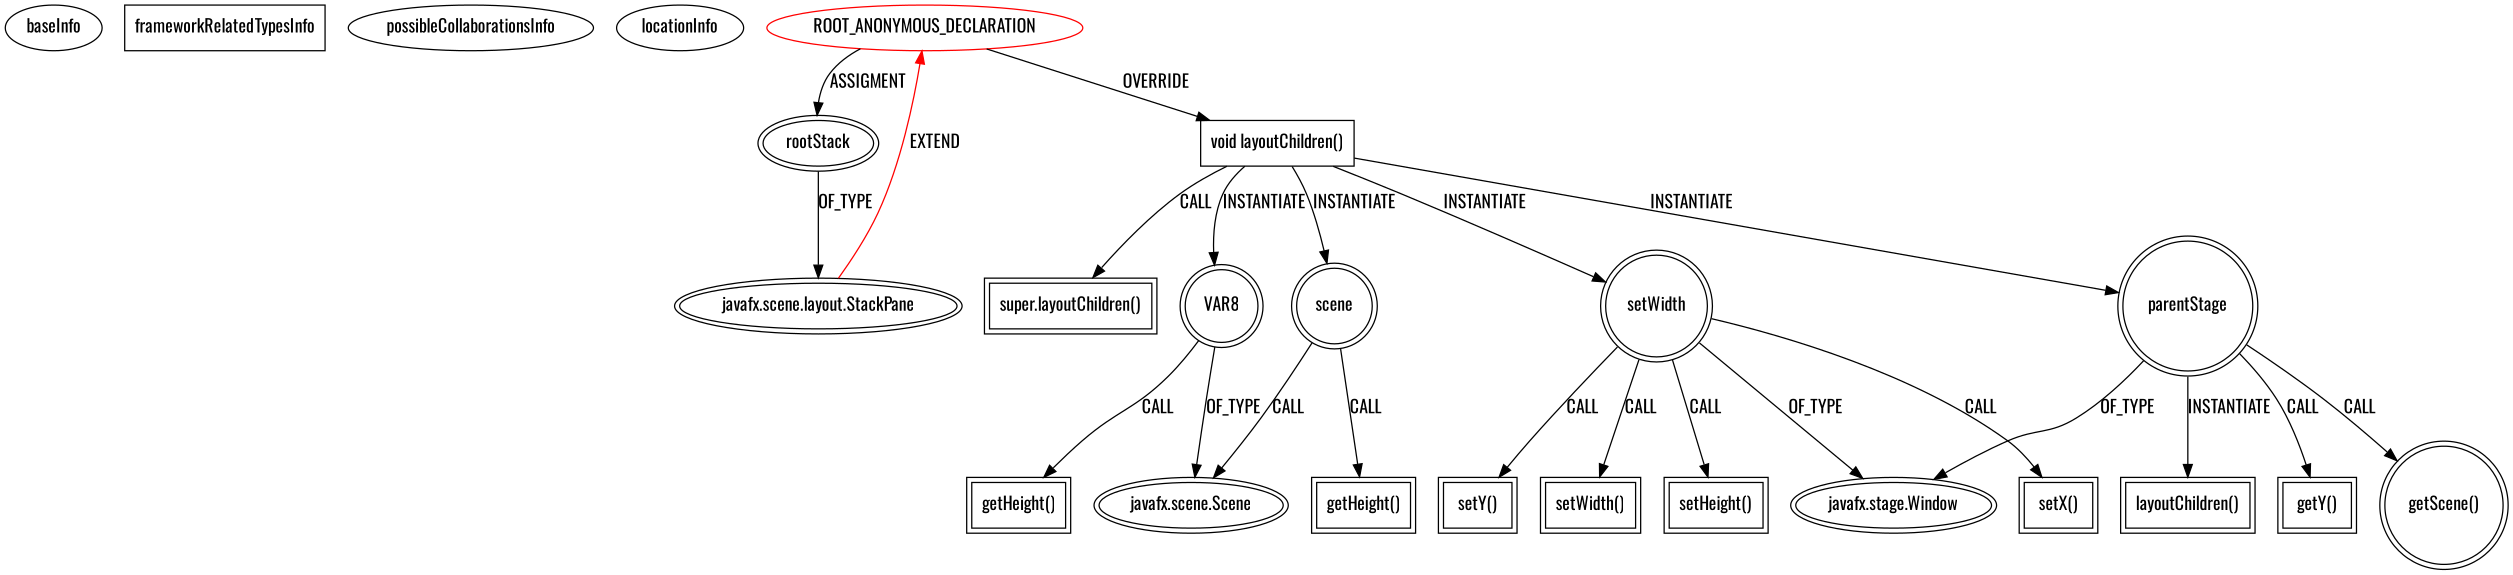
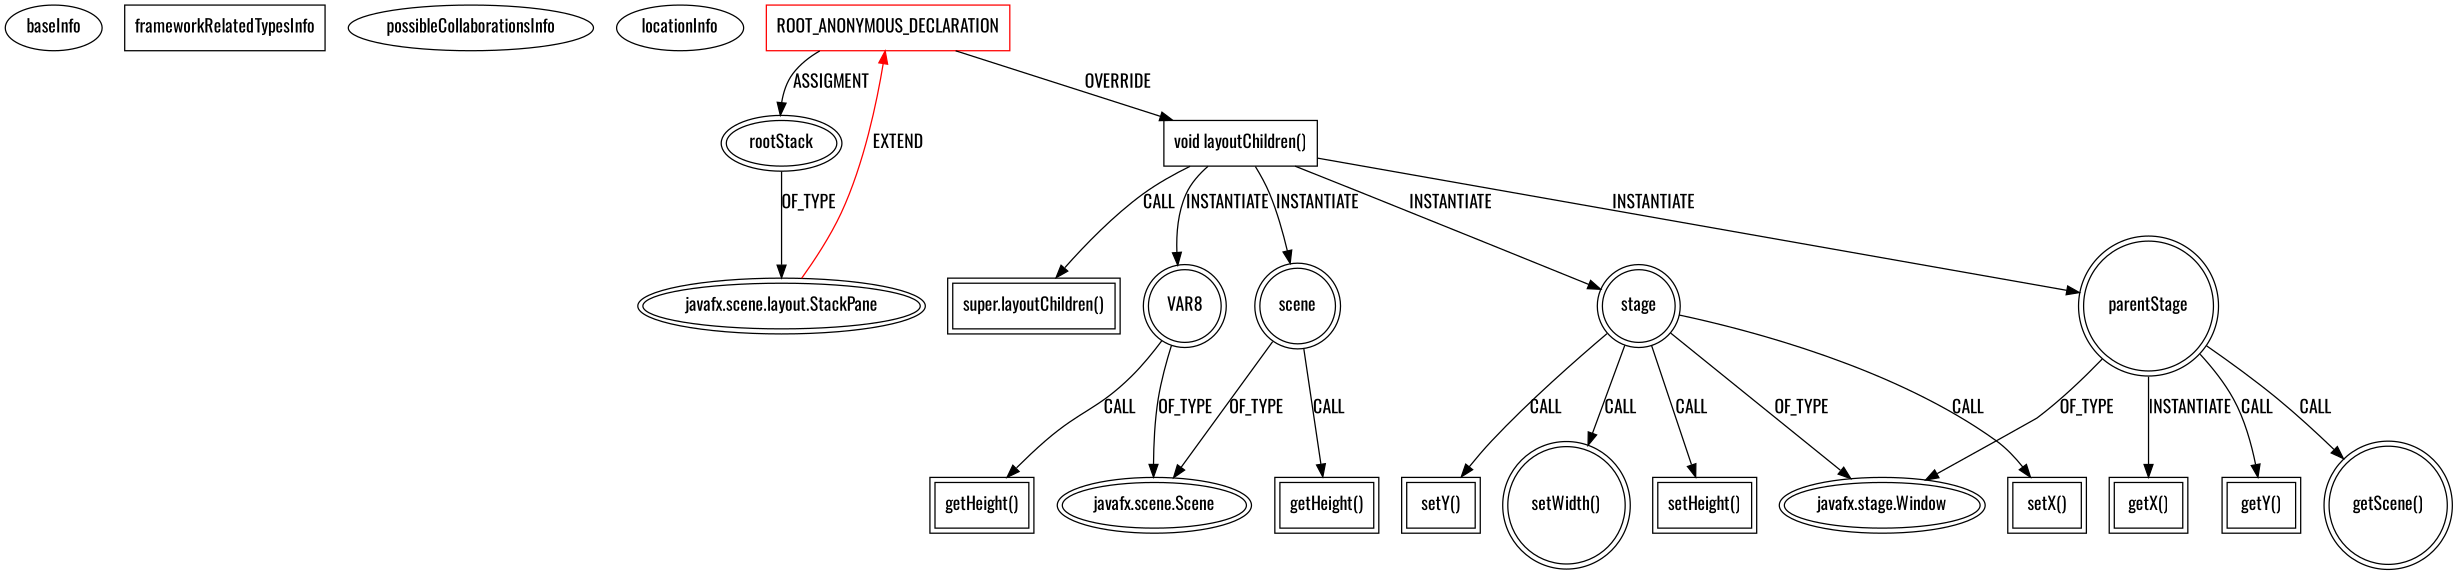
node "ROOT_ANONYMOUS_DECLARATION": shape ellipse -> box
node "setWidth": label "setWidth" -> "stage"
edge "scene" -> "javafx.scene.Scene": label "CALL" -> "OF_TYPE"
node "setWidth()": shape box -> circle
node "layoutChildren()": label "layoutChildren()" -> "getX()"
